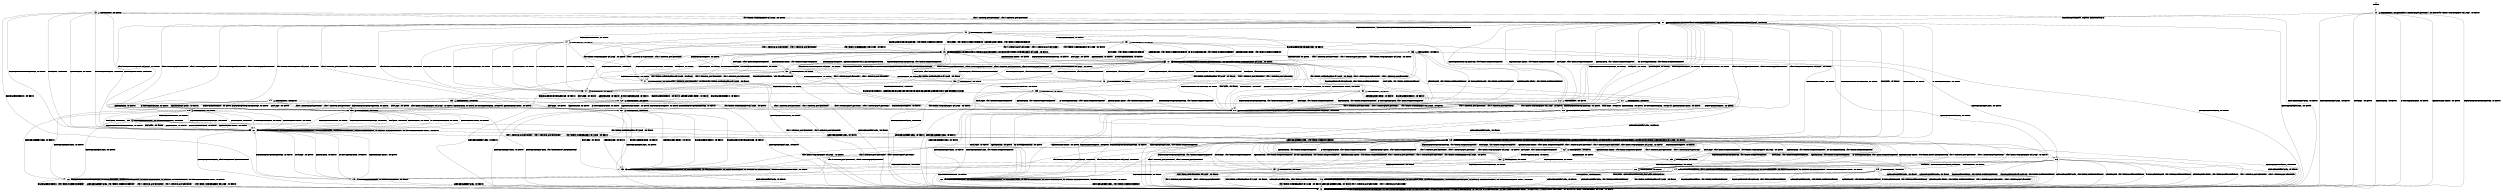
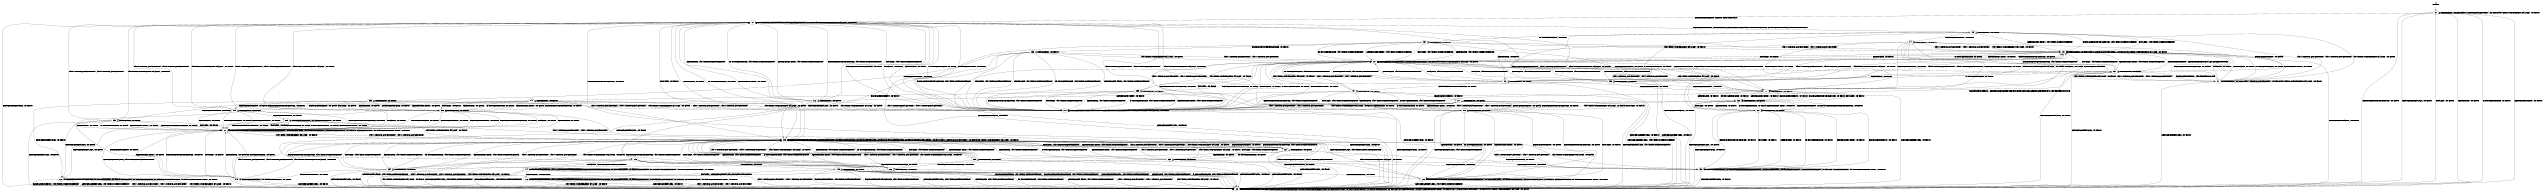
edge "s41" -> "s42": added, label "ECDH_CLIENT_HELLO / TIMEOUT"
